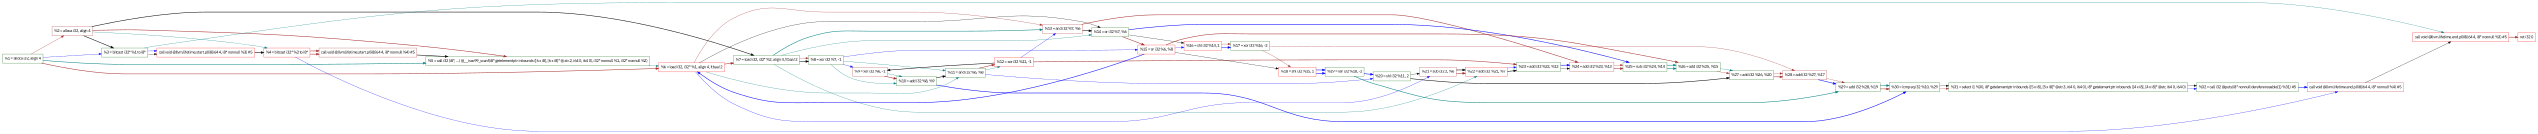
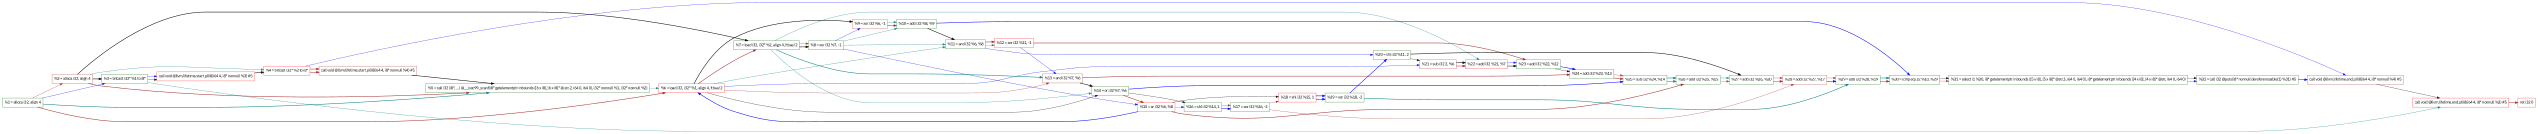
node "%16 = shl i32 %14, 1": color red -> darkgreen
edge "%12 = xor i32 %11, -1" -> "%9 = xor i32 %6, -1": now "%6 = load i32, i32* %1, align 4, !tbaa !2" -> "%9 = xor i32 %6, -1"
node "%24 = add i32 %23, %13": color brown -> darkgreen
